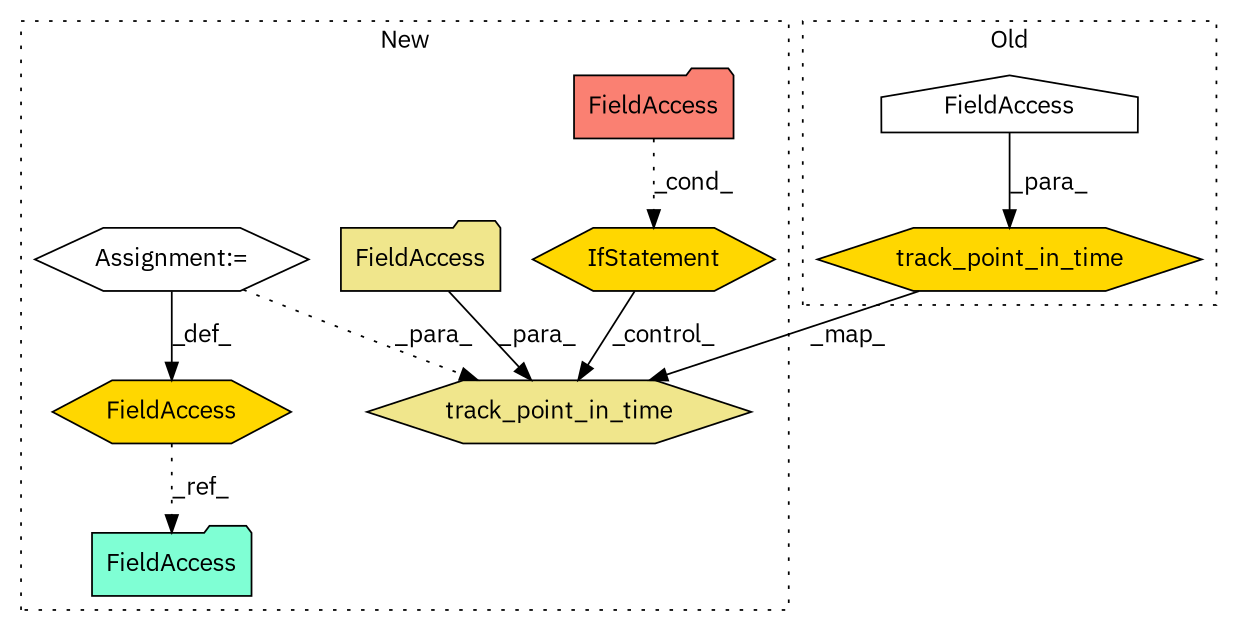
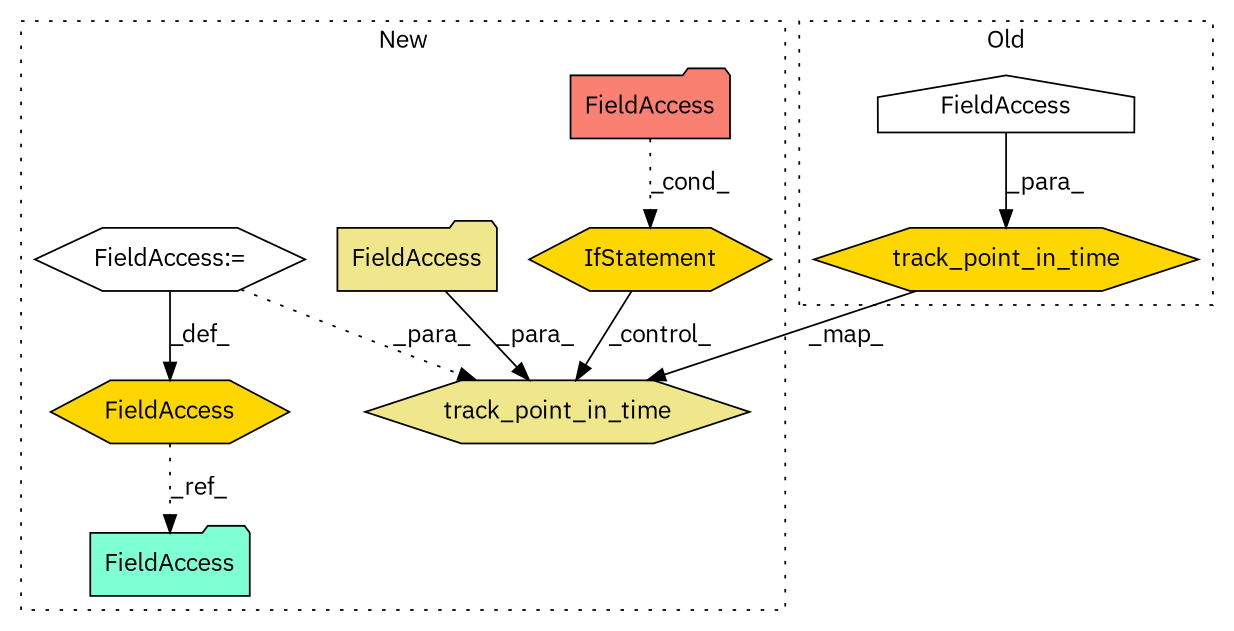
node "Assignment:=": label "Assignment:=" -> "FieldAccess:="
